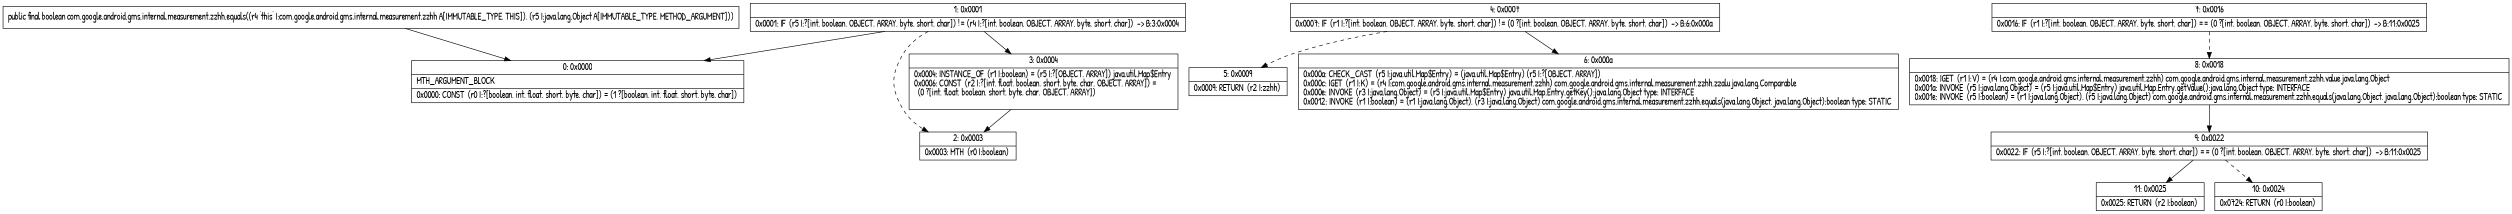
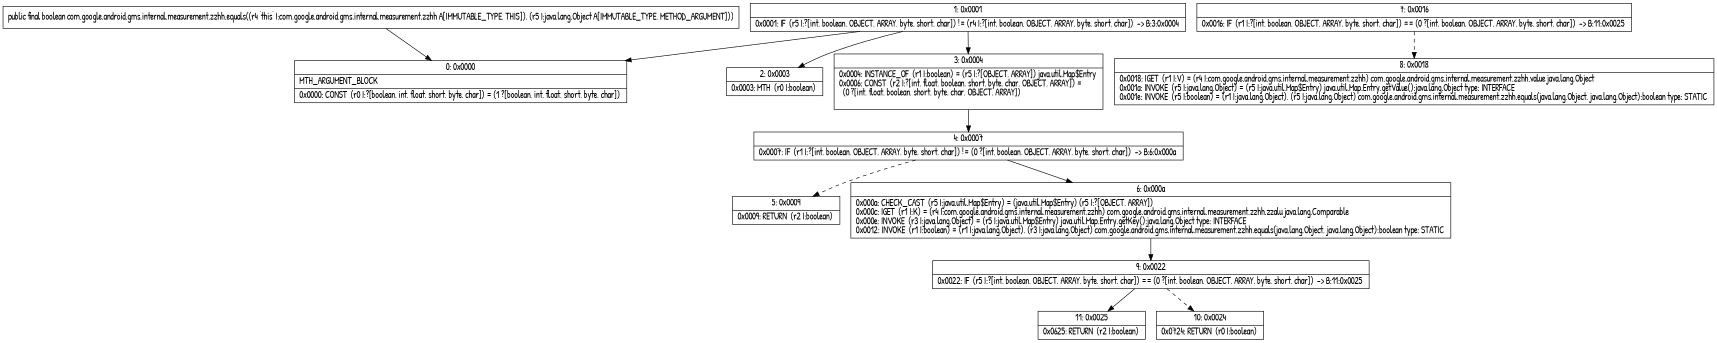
edge "1: 0x0001" -> "2: 0x0003": style dashed -> solid
node "5: 0x0009": text "0x0009: RETURN  (r2 I:zzhh)" -> "0x0009: RETURN  (r2 I:boolean)"
edge "8: 0x0018" -> "9: 0x0022": now "6: 0x000a" -> "9: 0x0022"
edge "3: 0x0004" -> "2: 0x0003": now "3: 0x0004" -> "4: 0x0007"
node "11: 0x0025": text "0x0025: RETURN  (r2 I:boolean)" -> "0x0625: RETURN  (r2 I:boolean)"
